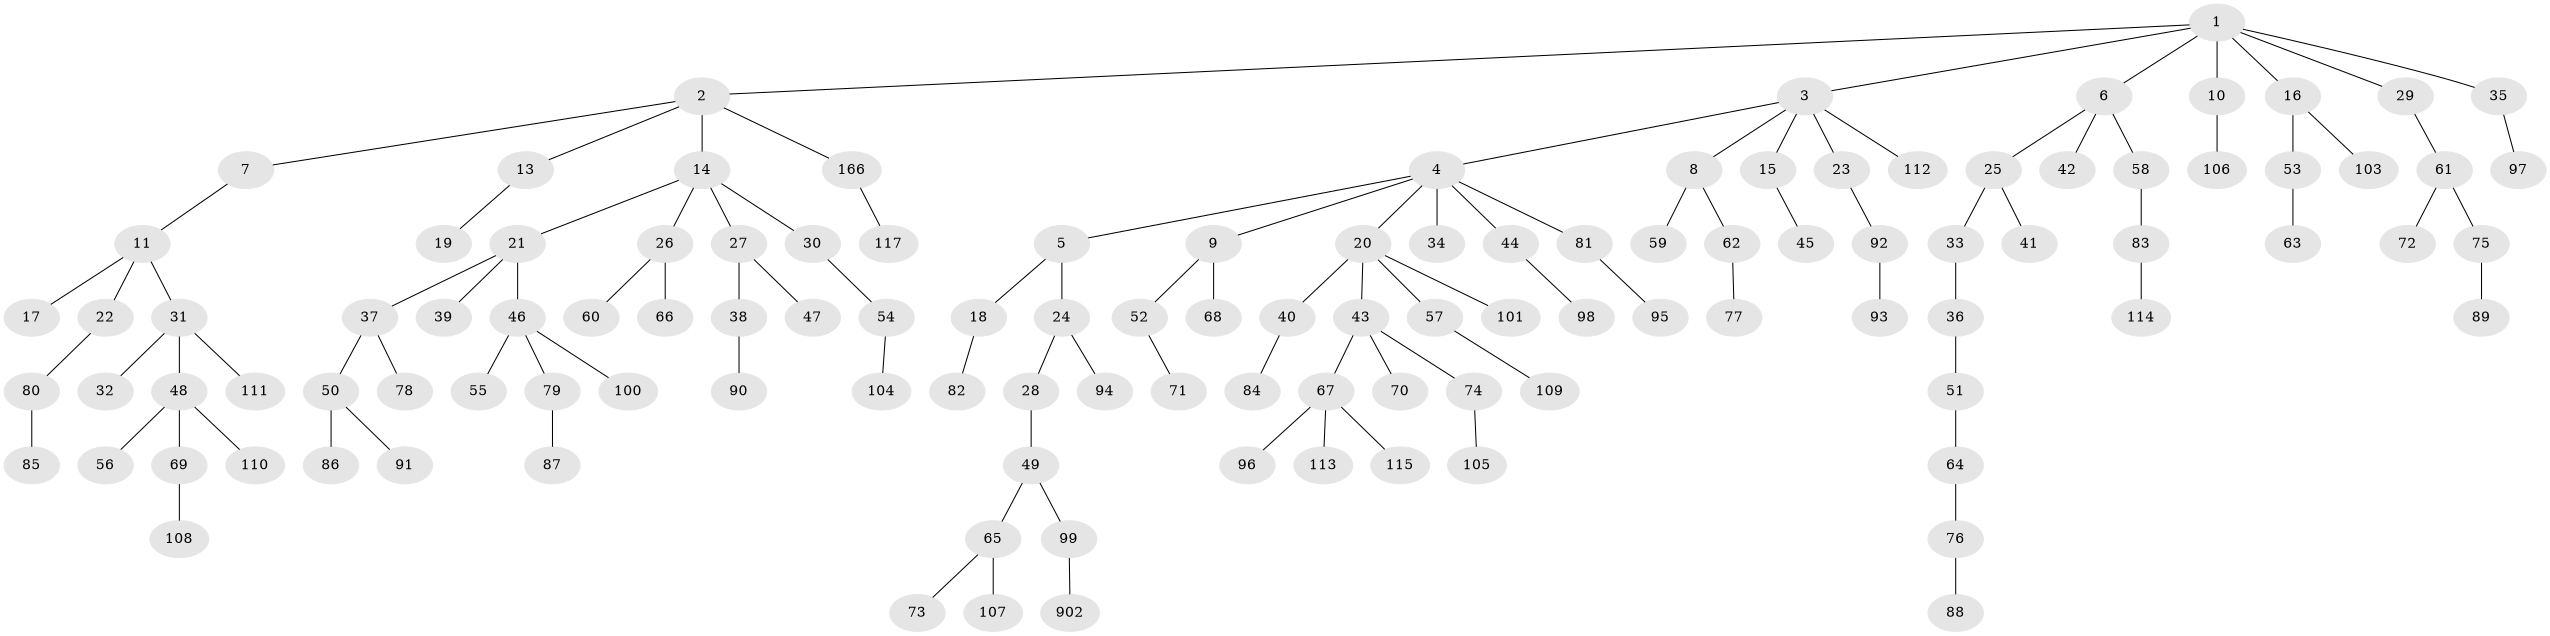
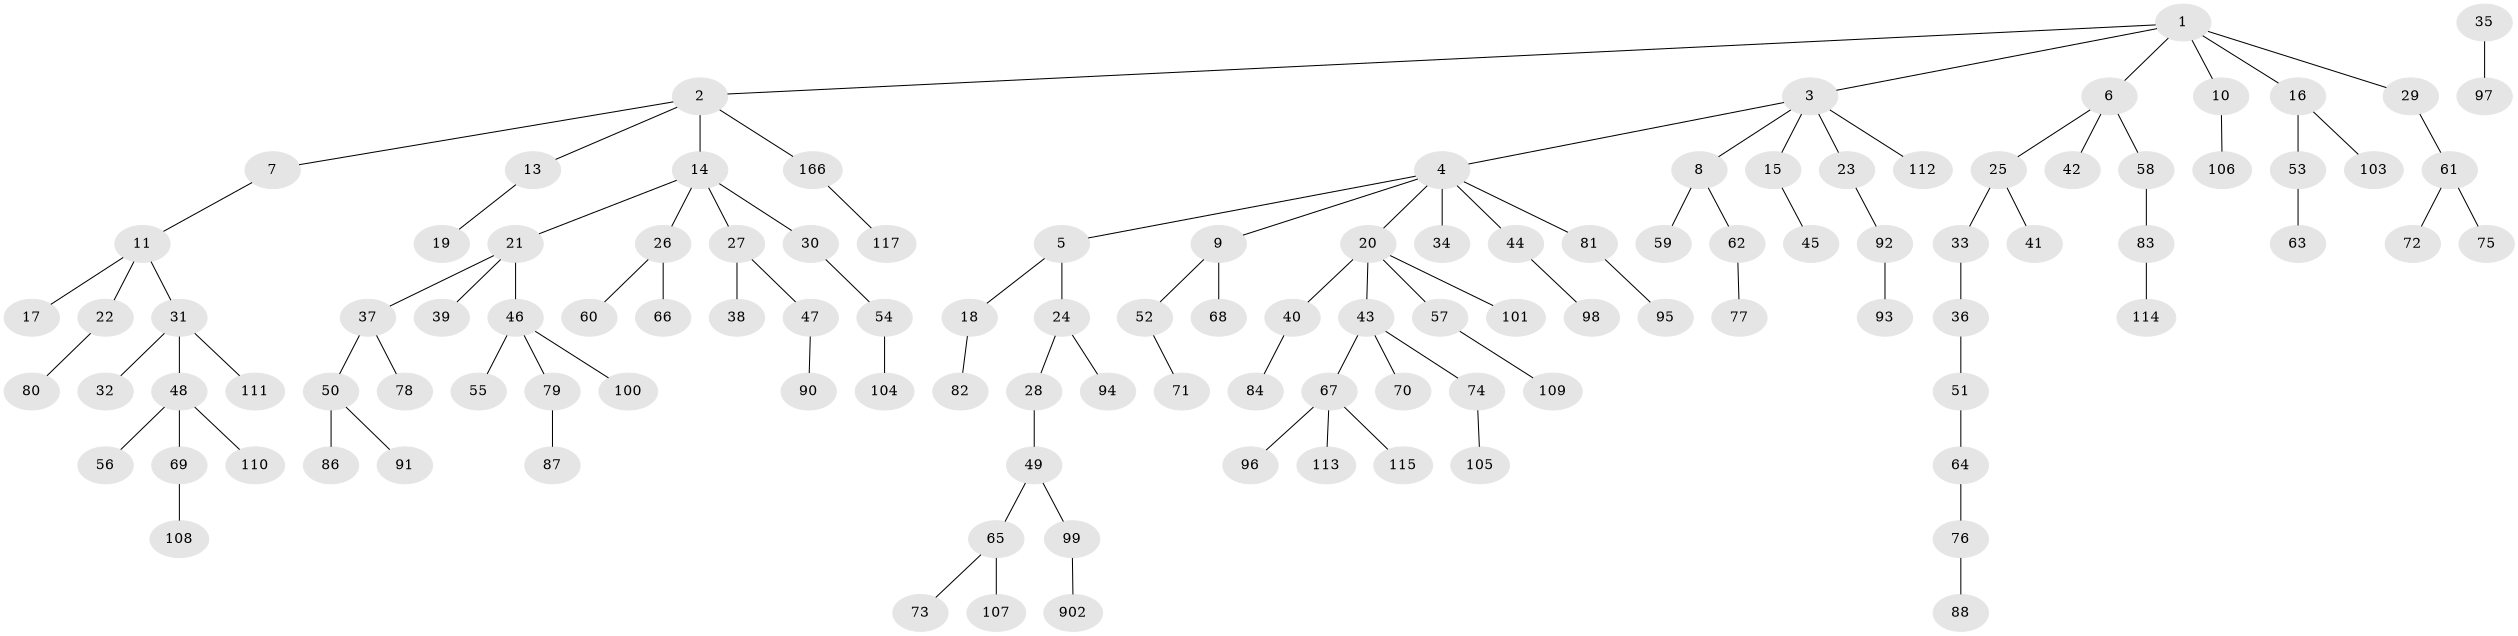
edge "1" -- "35": removed
node "89": removed
edge "38" -- "90": now "47" -- "90"
node "85": removed
